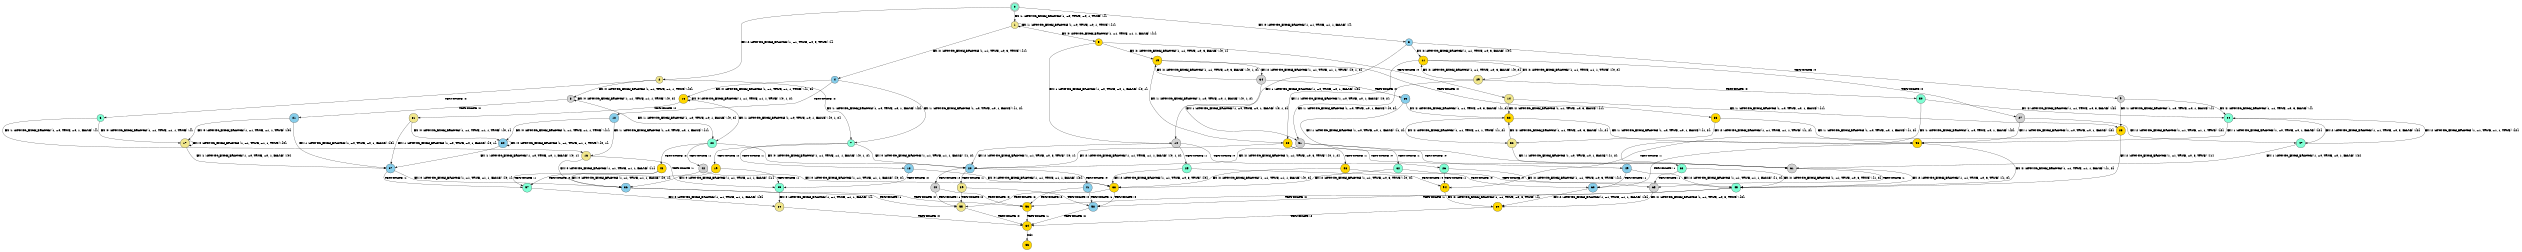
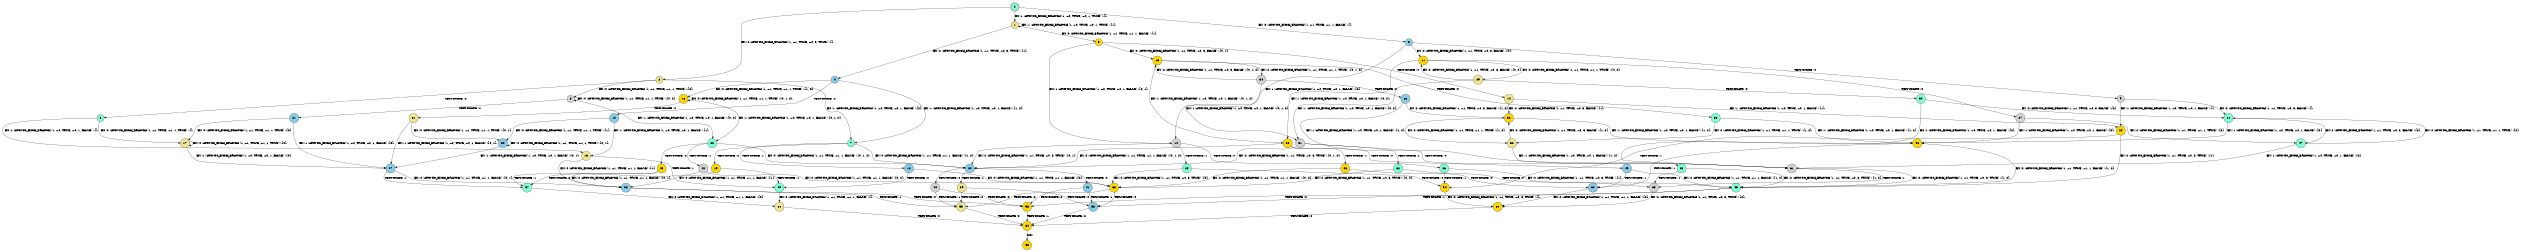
node "33": fillcolor gold -> aquamarine
